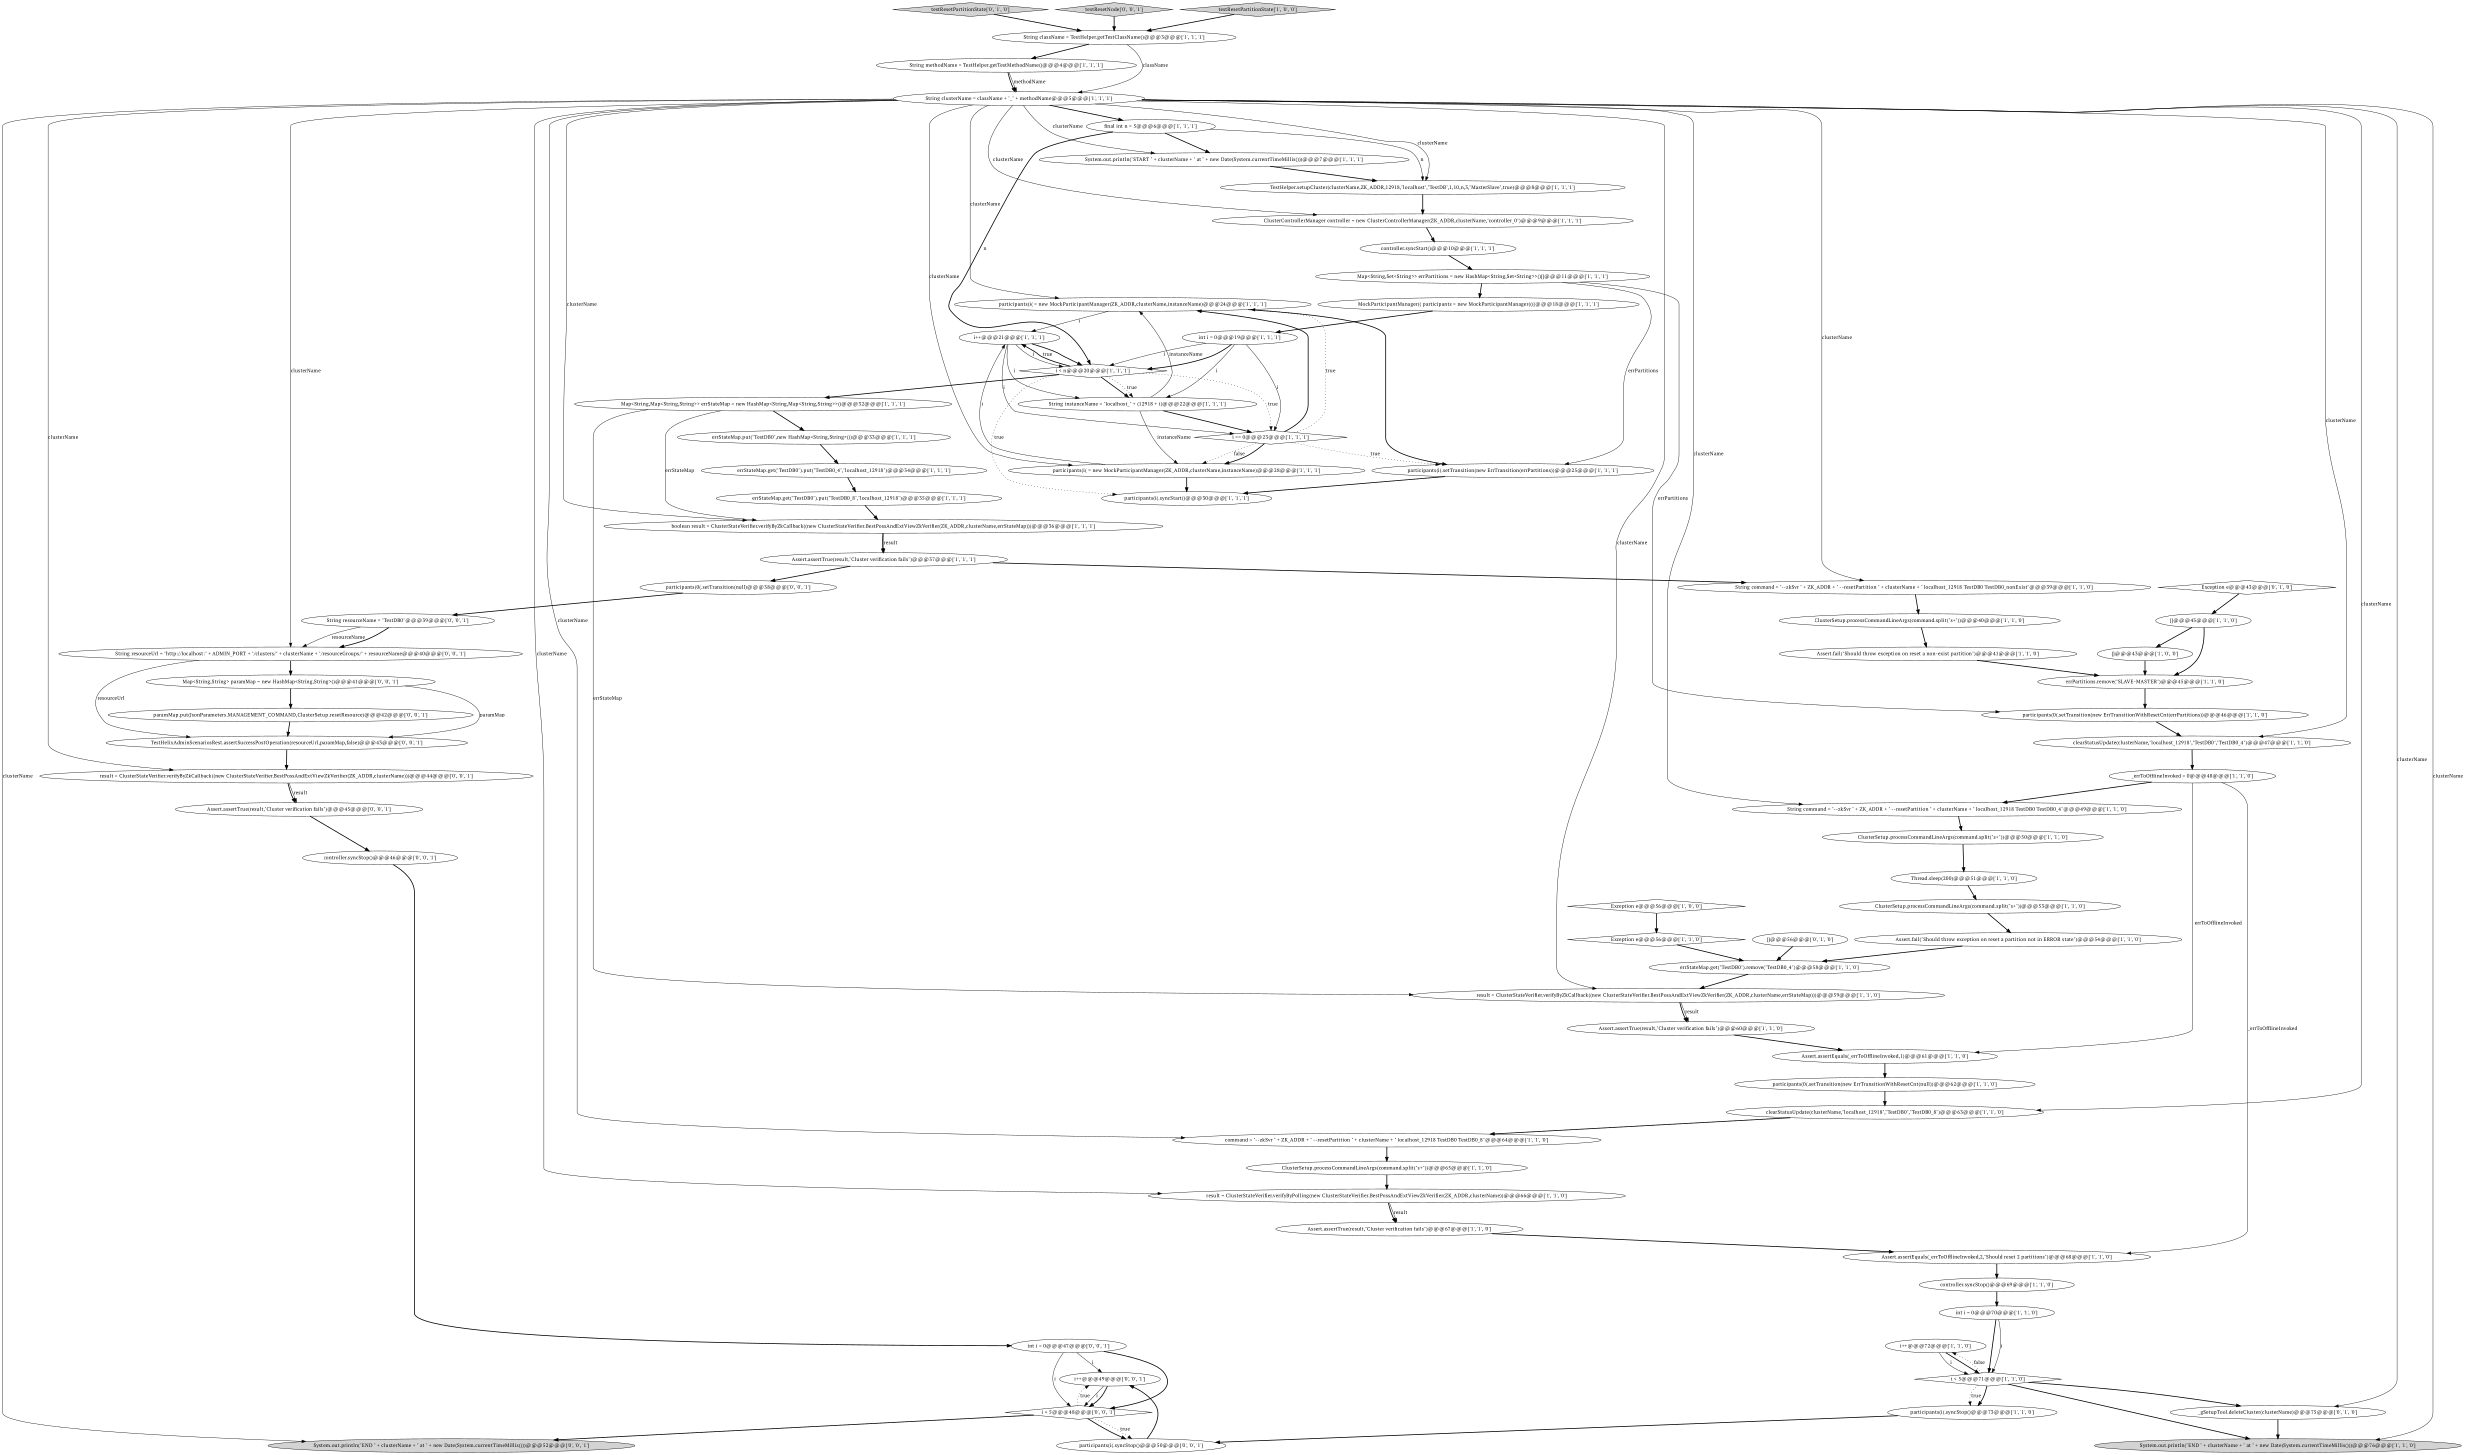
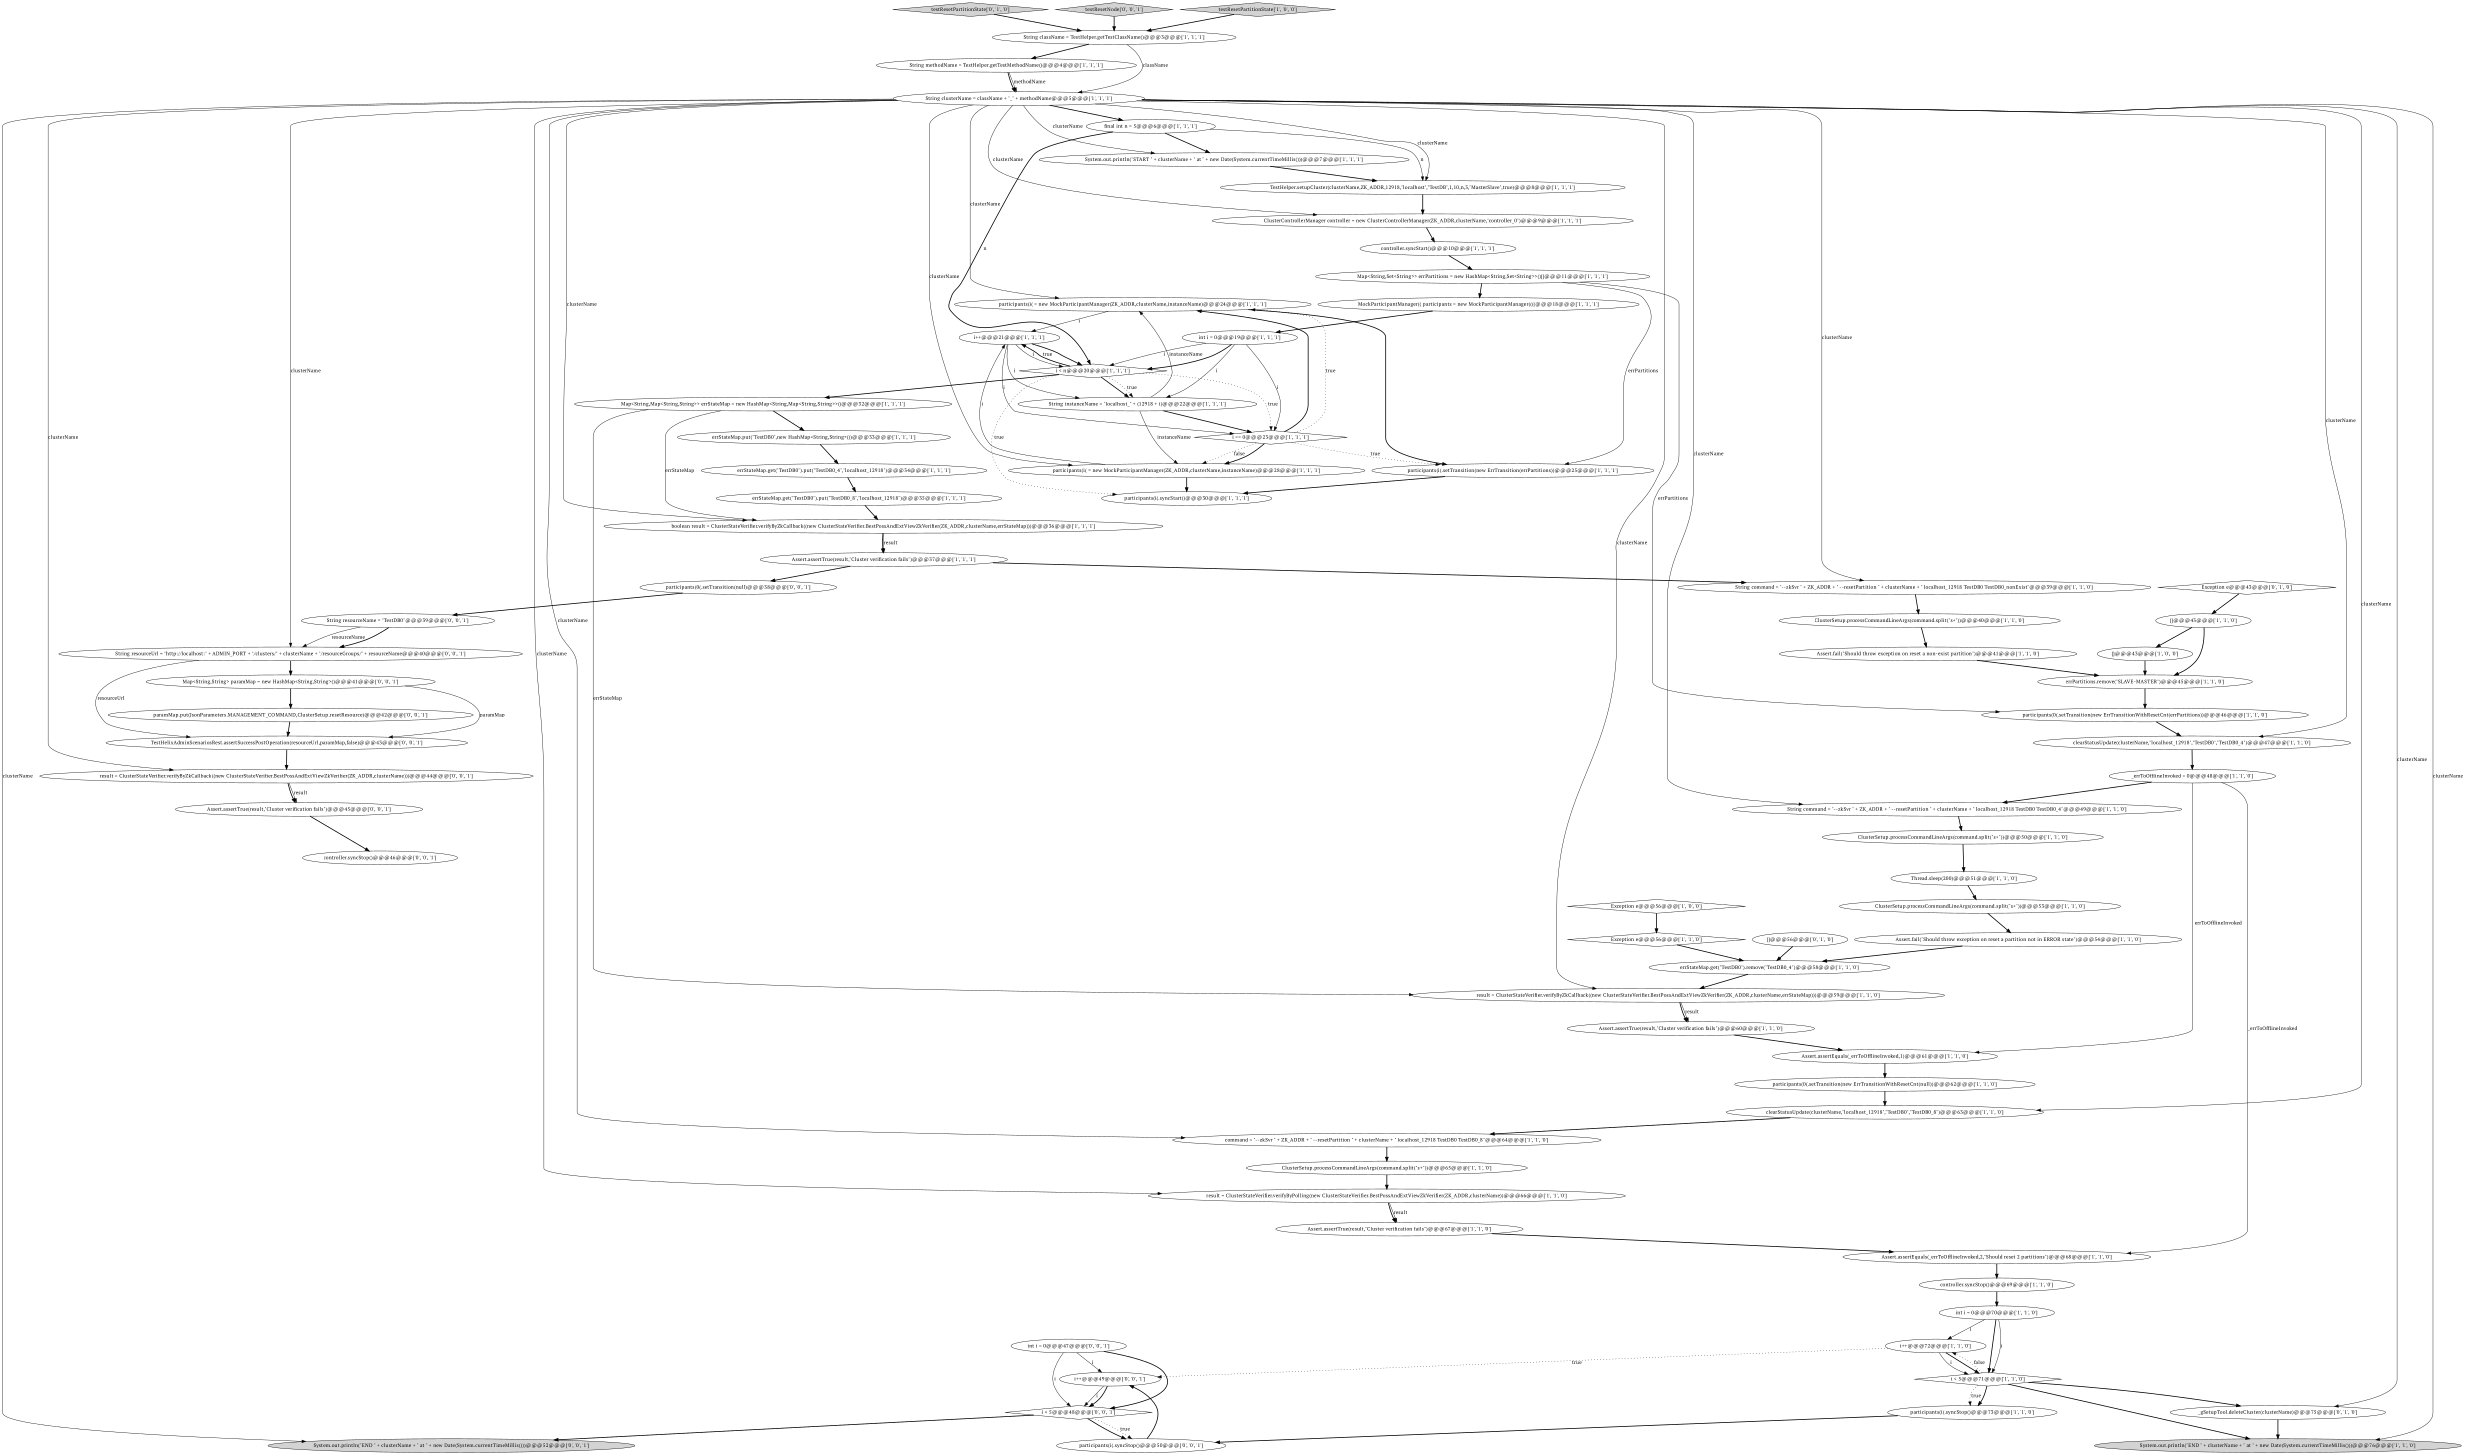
edge "int i = 0@@@70@@@['1', '1', '0']" -> "i++@@@72@@@['1', '1', '0']": added, label "i"
edge "controller.syncStop()@@@46@@@['0', '0', '1']" -> "int i = 0@@@47@@@['0', '0', '1']": removed
edge "i < 5@@@48@@@['0', '0', '1']" -> "i++@@@49@@@['0', '0', '1']": now "i++@@@72@@@['1', '1', '0']" -> "i++@@@49@@@['0', '0', '1']"
